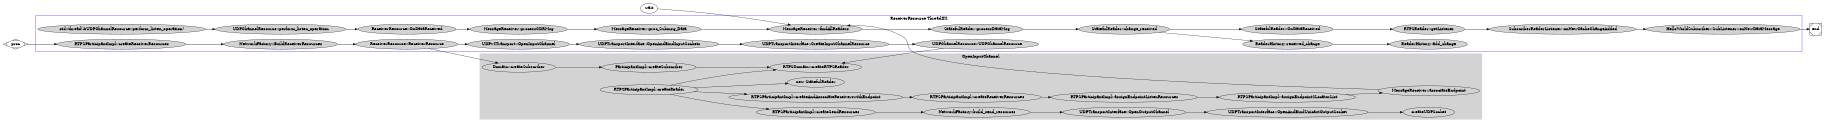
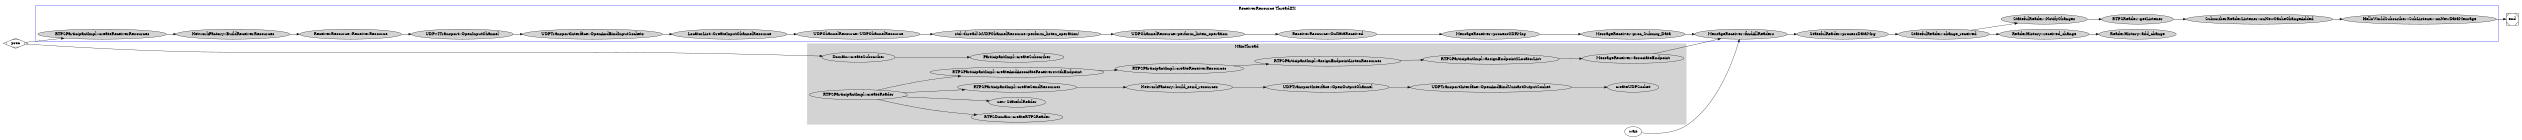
node "StatefulReader::OnDataReceived": label "StatefulReader::OnDataReceived" -> "StatefulReader::NotifyChanges"
node "UDPTransportInterface::CreateInputChannelResource": label "UDPTransportInterface::CreateInputChannelResource" -> "LocatorList::CreateInputChannelResource"
edge "ReceiverResource::ReceiverResource" -> "Domain::createSubscriber": now "proc" -> "Domain::createSubscriber"
edge "UDPChannelResource::UDPChannelResource" -> "RTPSDomain::createRTPSReader": now "UDPChannelResource::UDPChannelResource" -> "std::thread(&UDPChannelResource::perform_listen_operation)"
cluster "OpenInputChannel": label "OpenInputChannel" -> "MainThread"
edge "ParticipantImpl::createSubscriber" -> "RTPSDomain::createRTPSReader": removed
